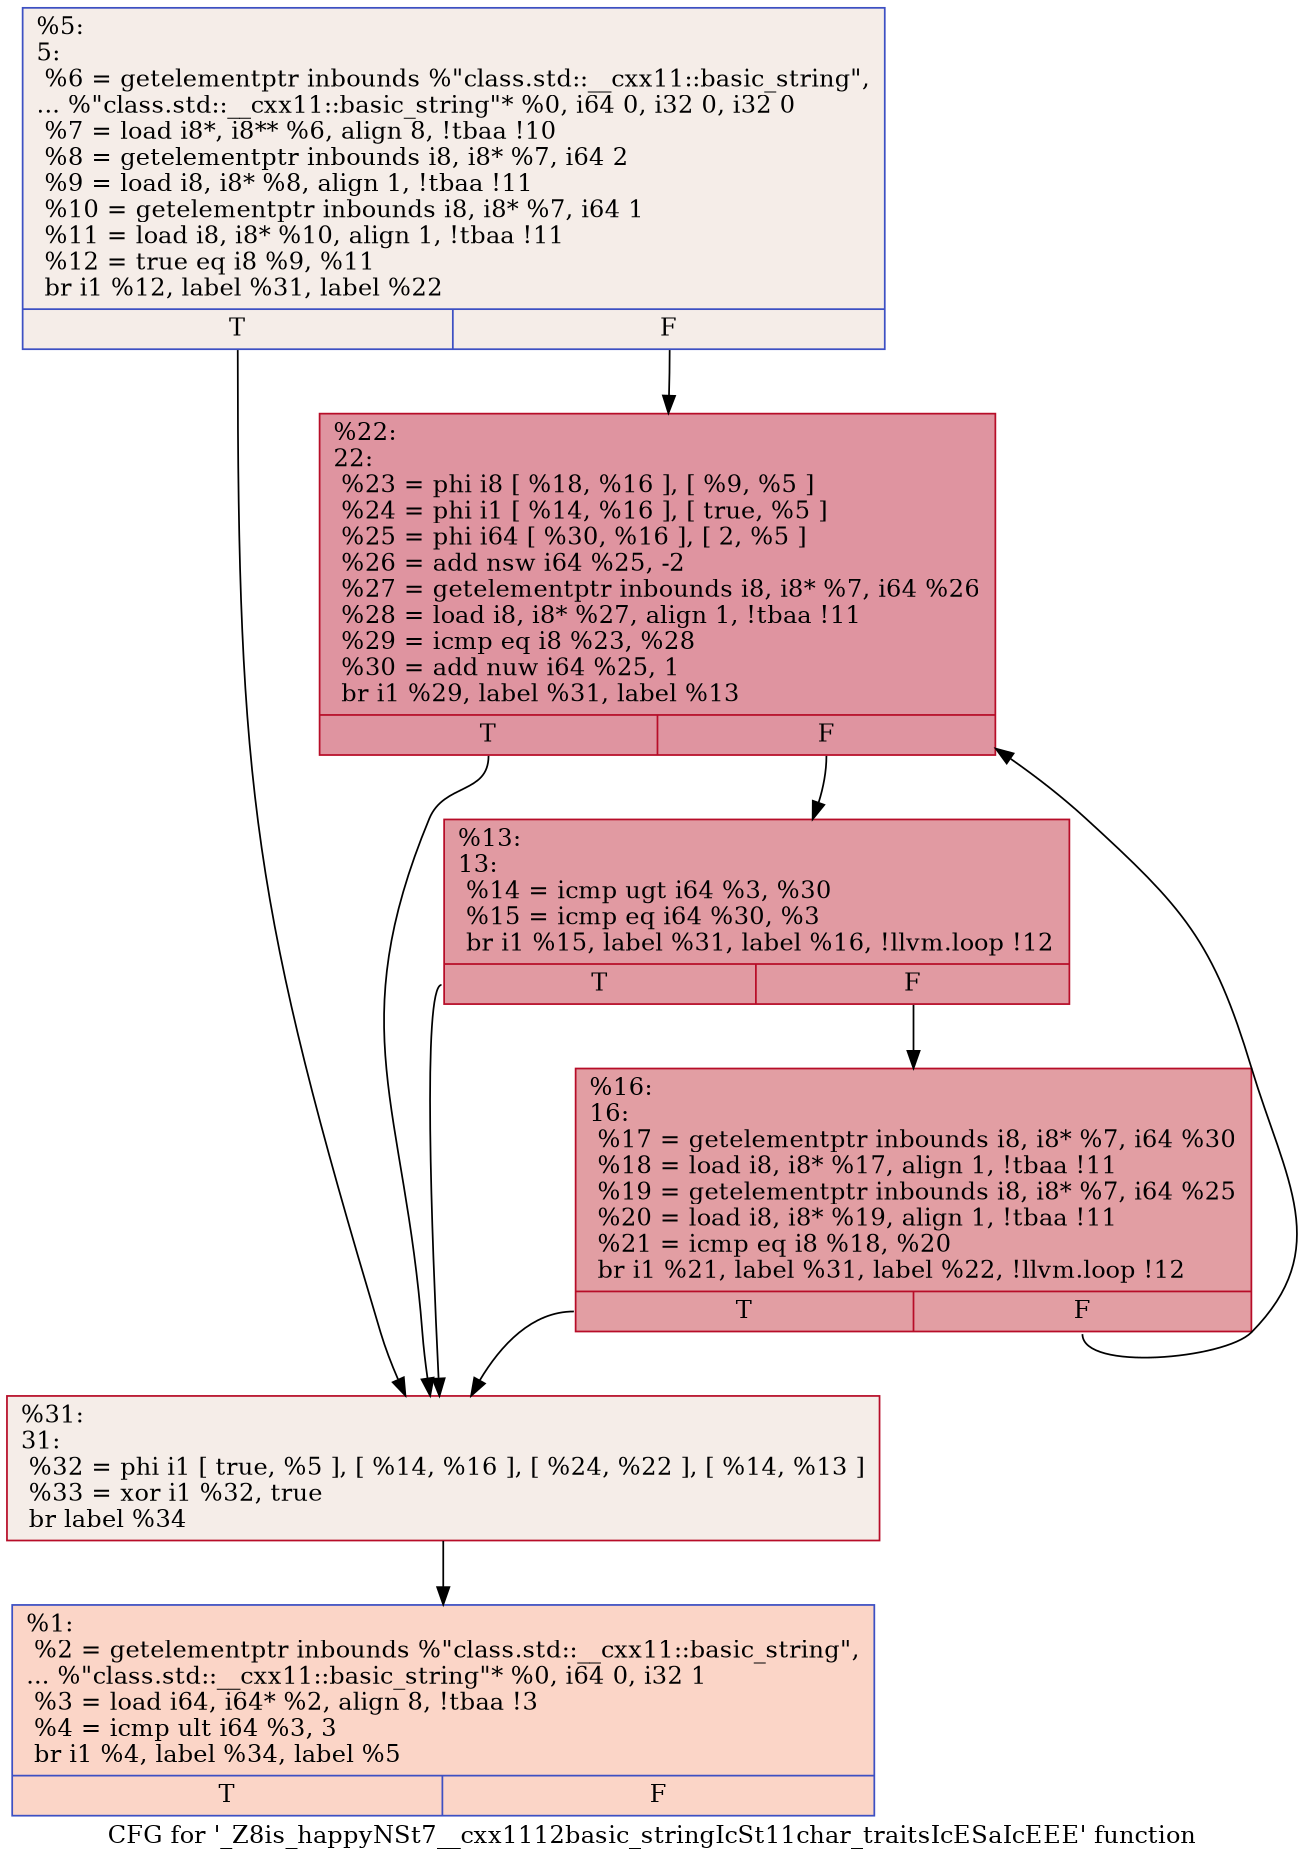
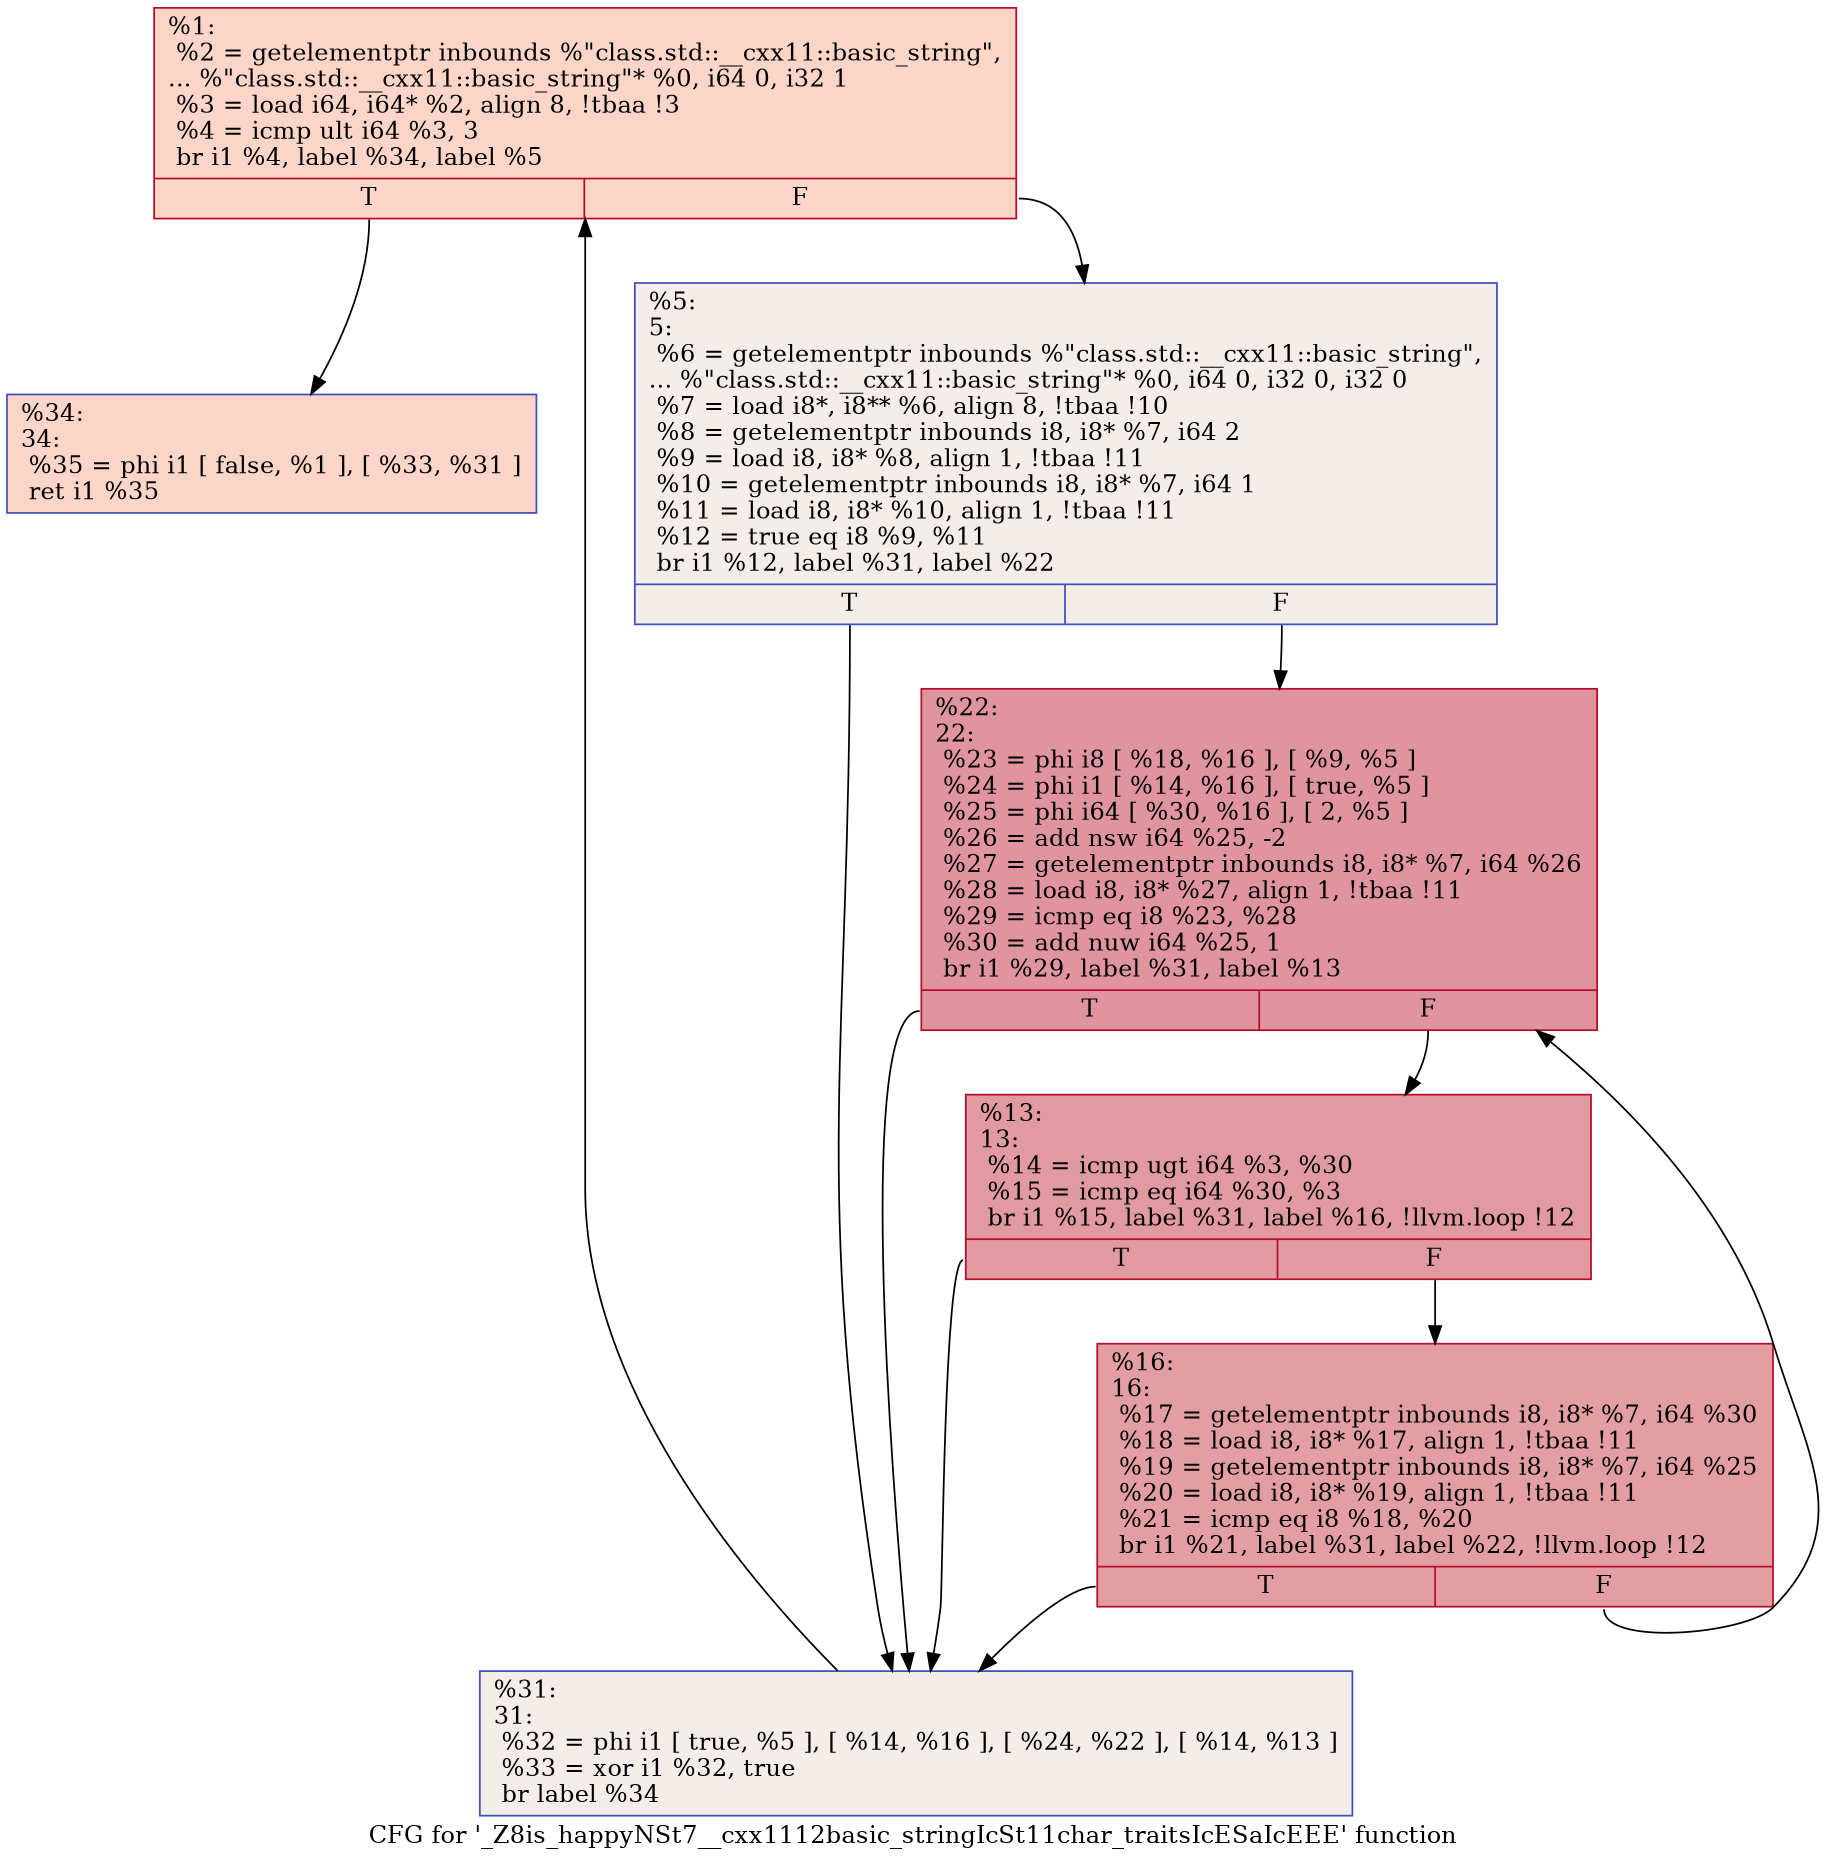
edge "%1:" -> "%5:": added
node "%34:": added
node "%31:": color #b70d28ff -> #3d50c3ff
node "%1:": color #3d50c3ff -> #b70d28ff
